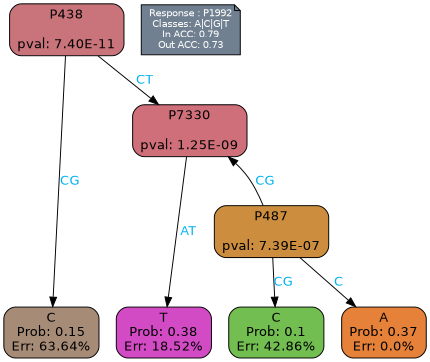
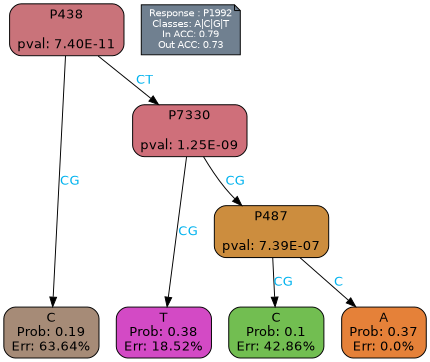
edge "P487 pval: 7.39E-07" -> "P7330 pval: 1.25E-09": reversed
edge "P7330 pval: 1.25E-09" -> "T Prob: 0.38 Err: 18.52%": label "AT" -> "CG"
node "C Prob: 0.15 Err: 63.64%": label "C Prob: 0.15 Err: 63.64%" -> "C Prob: 0.19 Err: 63.64%"
